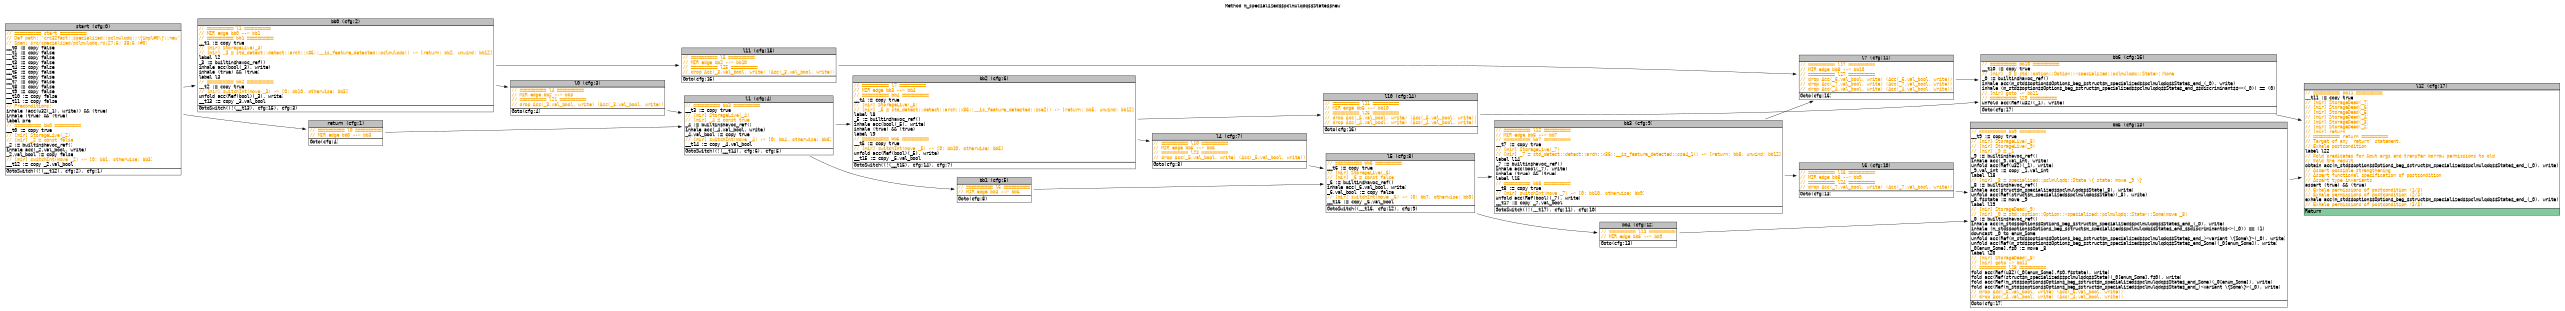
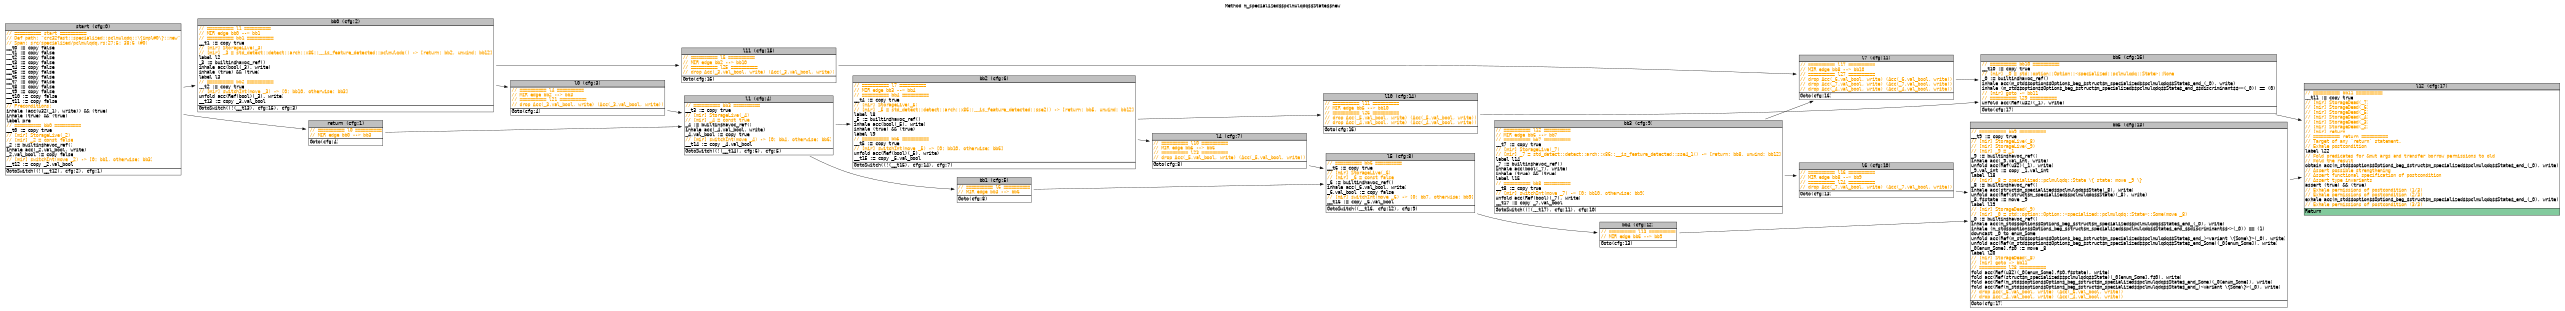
edge "l5 (cfg:8)" -> "bb3 (cfg:9)": removed
